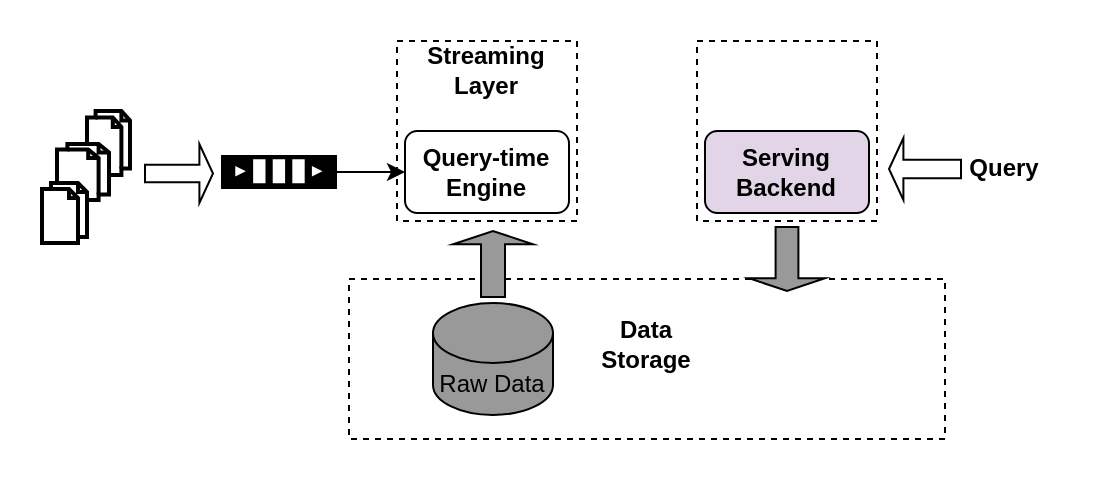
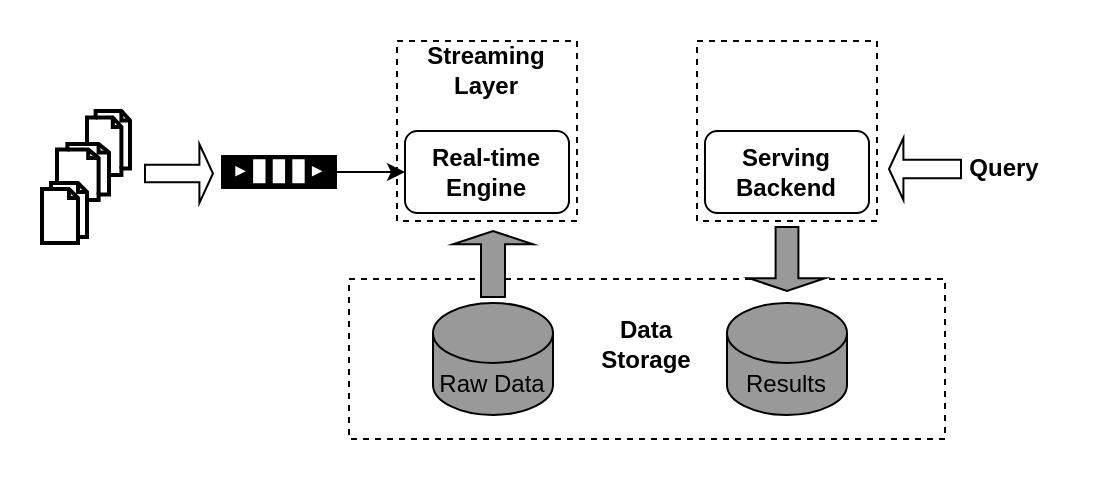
node "Serving Backend": fillcolor #e1d5e7 -> #ffffff
node "Query-time Engine": label "Query-time Engine" -> "Real-time Engine"
node "Results": added
